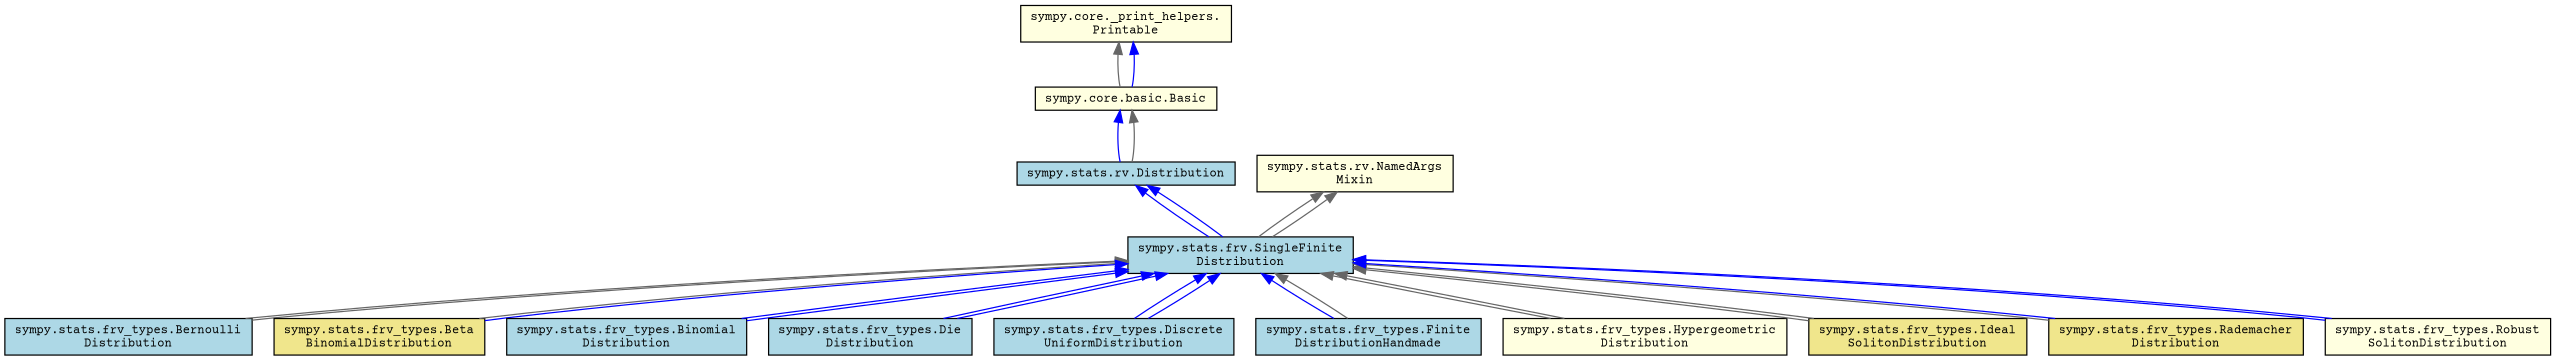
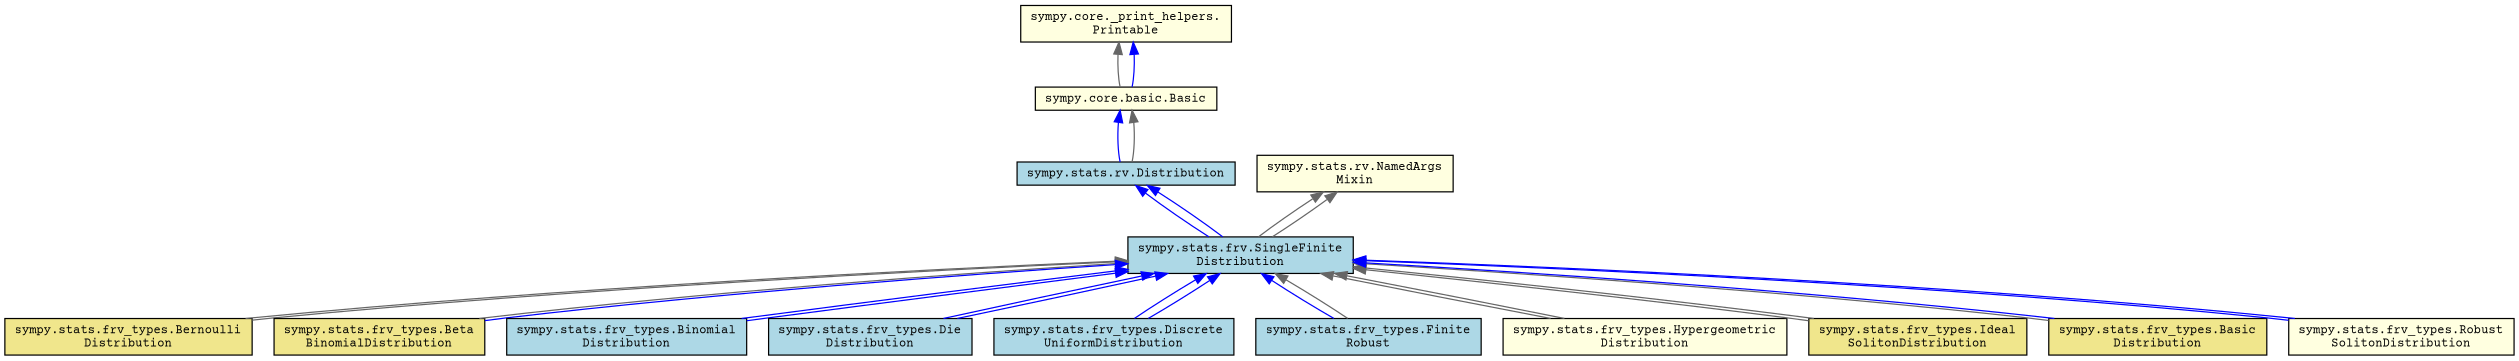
node "sympy.stats.frv_types.Bernoulli Distribution": fillcolor lightblue -> khaki
node "sympy.stats.frv_types.Finite DistributionHandmade": label "sympy.stats.frv_types.Finite DistributionHandmade" -> "sympy.stats.frv_types.Finite Robust"
node "sympy.stats.frv_types.Rademacher Distribution": label "sympy.stats.frv_types.Rademacher Distribution" -> "sympy.stats.frv_types.Basic Distribution"
